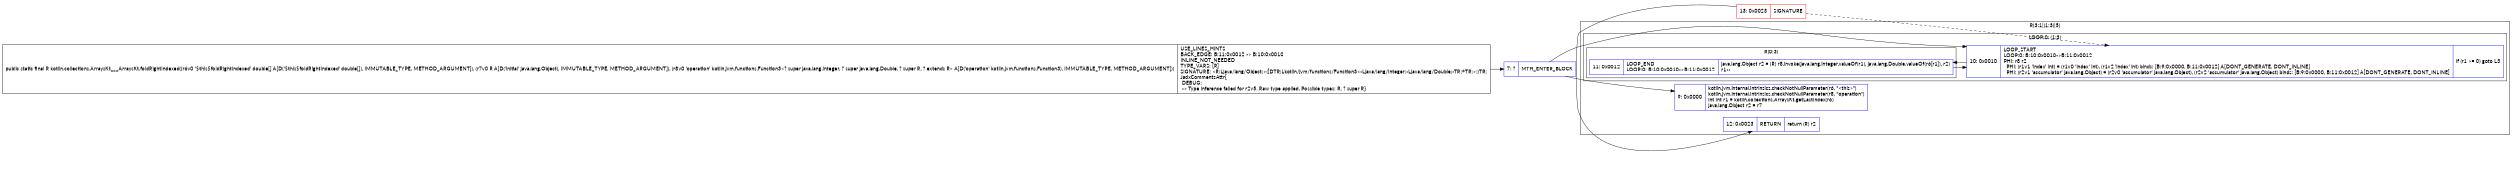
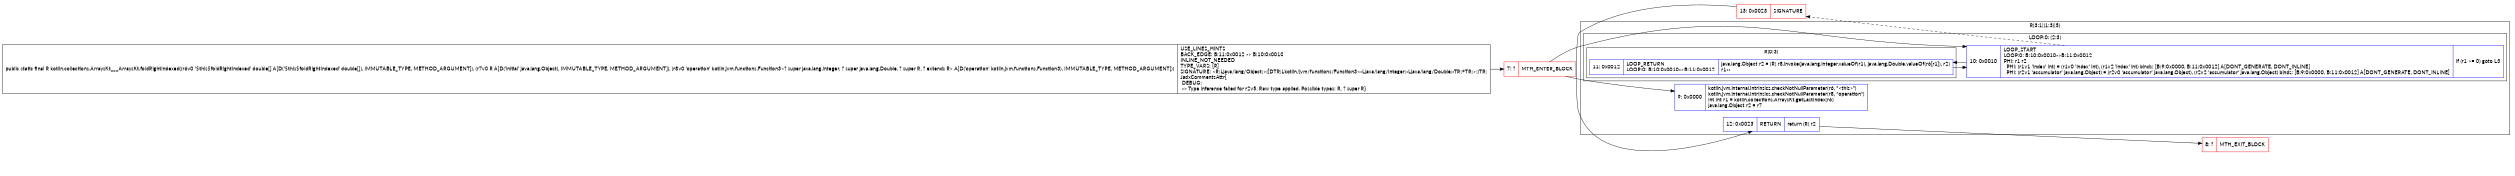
edge "13: 0x0023" -> "10: 0x0010": reversed
cluster "LOOP:0: (1:3)": label "LOOP:0: (1:3)" -> "LOOP:0: (2:3)"
node "10: 0x0010": text "PHI: r8 r2" -> "PHI: r1 r2"
node "11: 0x0012": text "LOOP_END" -> "LOOP_RETURN"
node "7: ?": color blue -> red
node "8: ?": added
